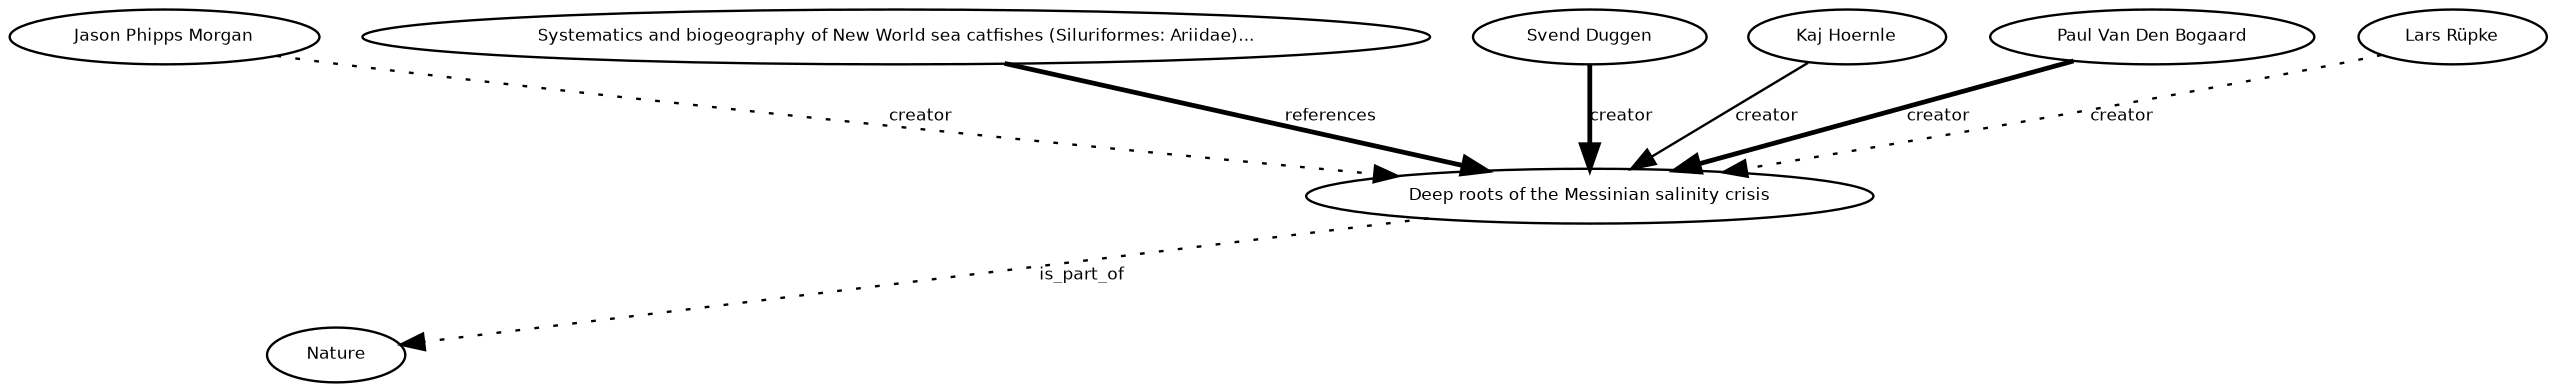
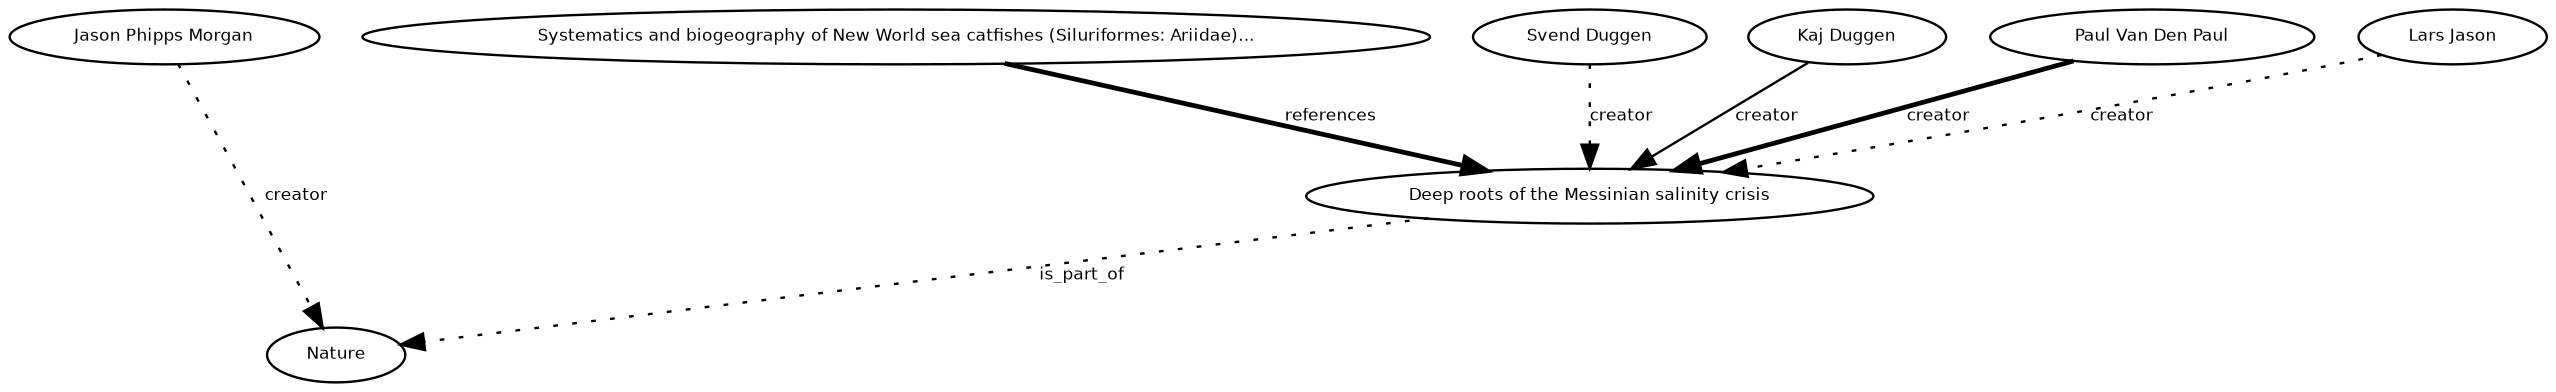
node "Kaj Hoernle": label "Kaj Hoernle" -> "Kaj Duggen"
node "Paul Van Den Bogaard": label "Paul Van Den Bogaard" -> "Paul Van Den Paul"
node "Lars Rüpke": label "Lars Rüpke" -> "Lars Jason"
edge "Svend Duggen" -> "Deep roots of the Messinian salinity crisis": style bold -> dotted
edge "Jason Phipps Morgan" -> "Deep roots of the Messinian salinity crisis": now "Jason Phipps Morgan" -> "Nature"
